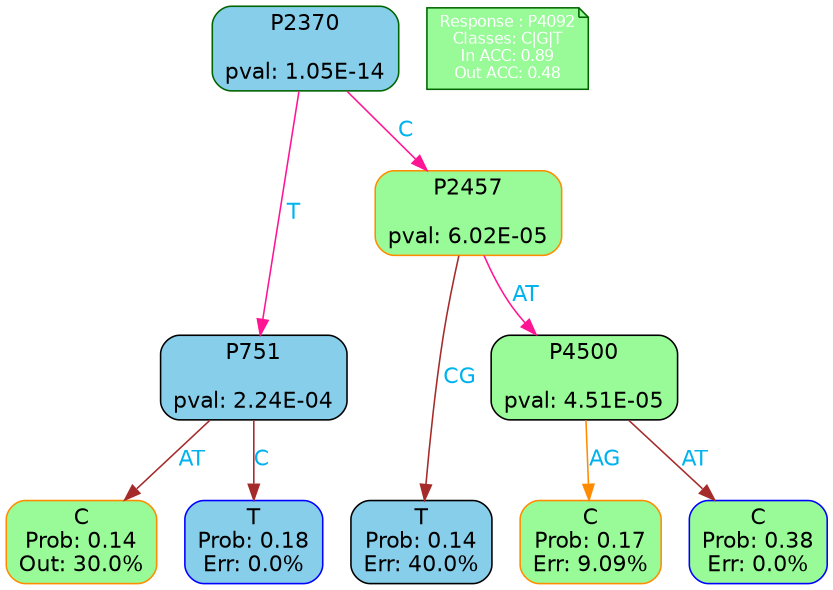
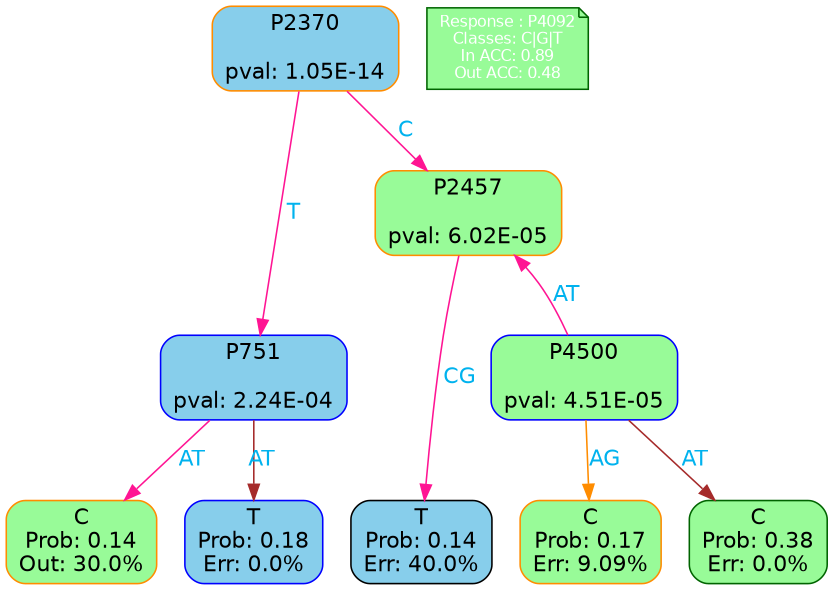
node "P2370 pval: 1.05E-14": color darkgreen -> darkorange
edge "P2457 pval: 6.02E-05" -> "P4500 pval: 4.51E-05": reversed
edge "P2457 pval: 6.02E-05" -> "T Prob: 0.14 Err: 40.0%": color brown -> deeppink
node "P751 pval: 2.24E-04": color black -> blue
node "P4500 pval: 4.51E-05": color black -> blue
edge "P751 pval: 2.24E-04" -> "C Prob: 0.14 Out: 30.0%": color brown -> deeppink
edge "P751 pval: 2.24E-04" -> "T Prob: 0.18 Err: 0.0%": label "C" -> "AT"
node "C Prob: 0.38 Err: 0.0%": color blue -> darkgreen
